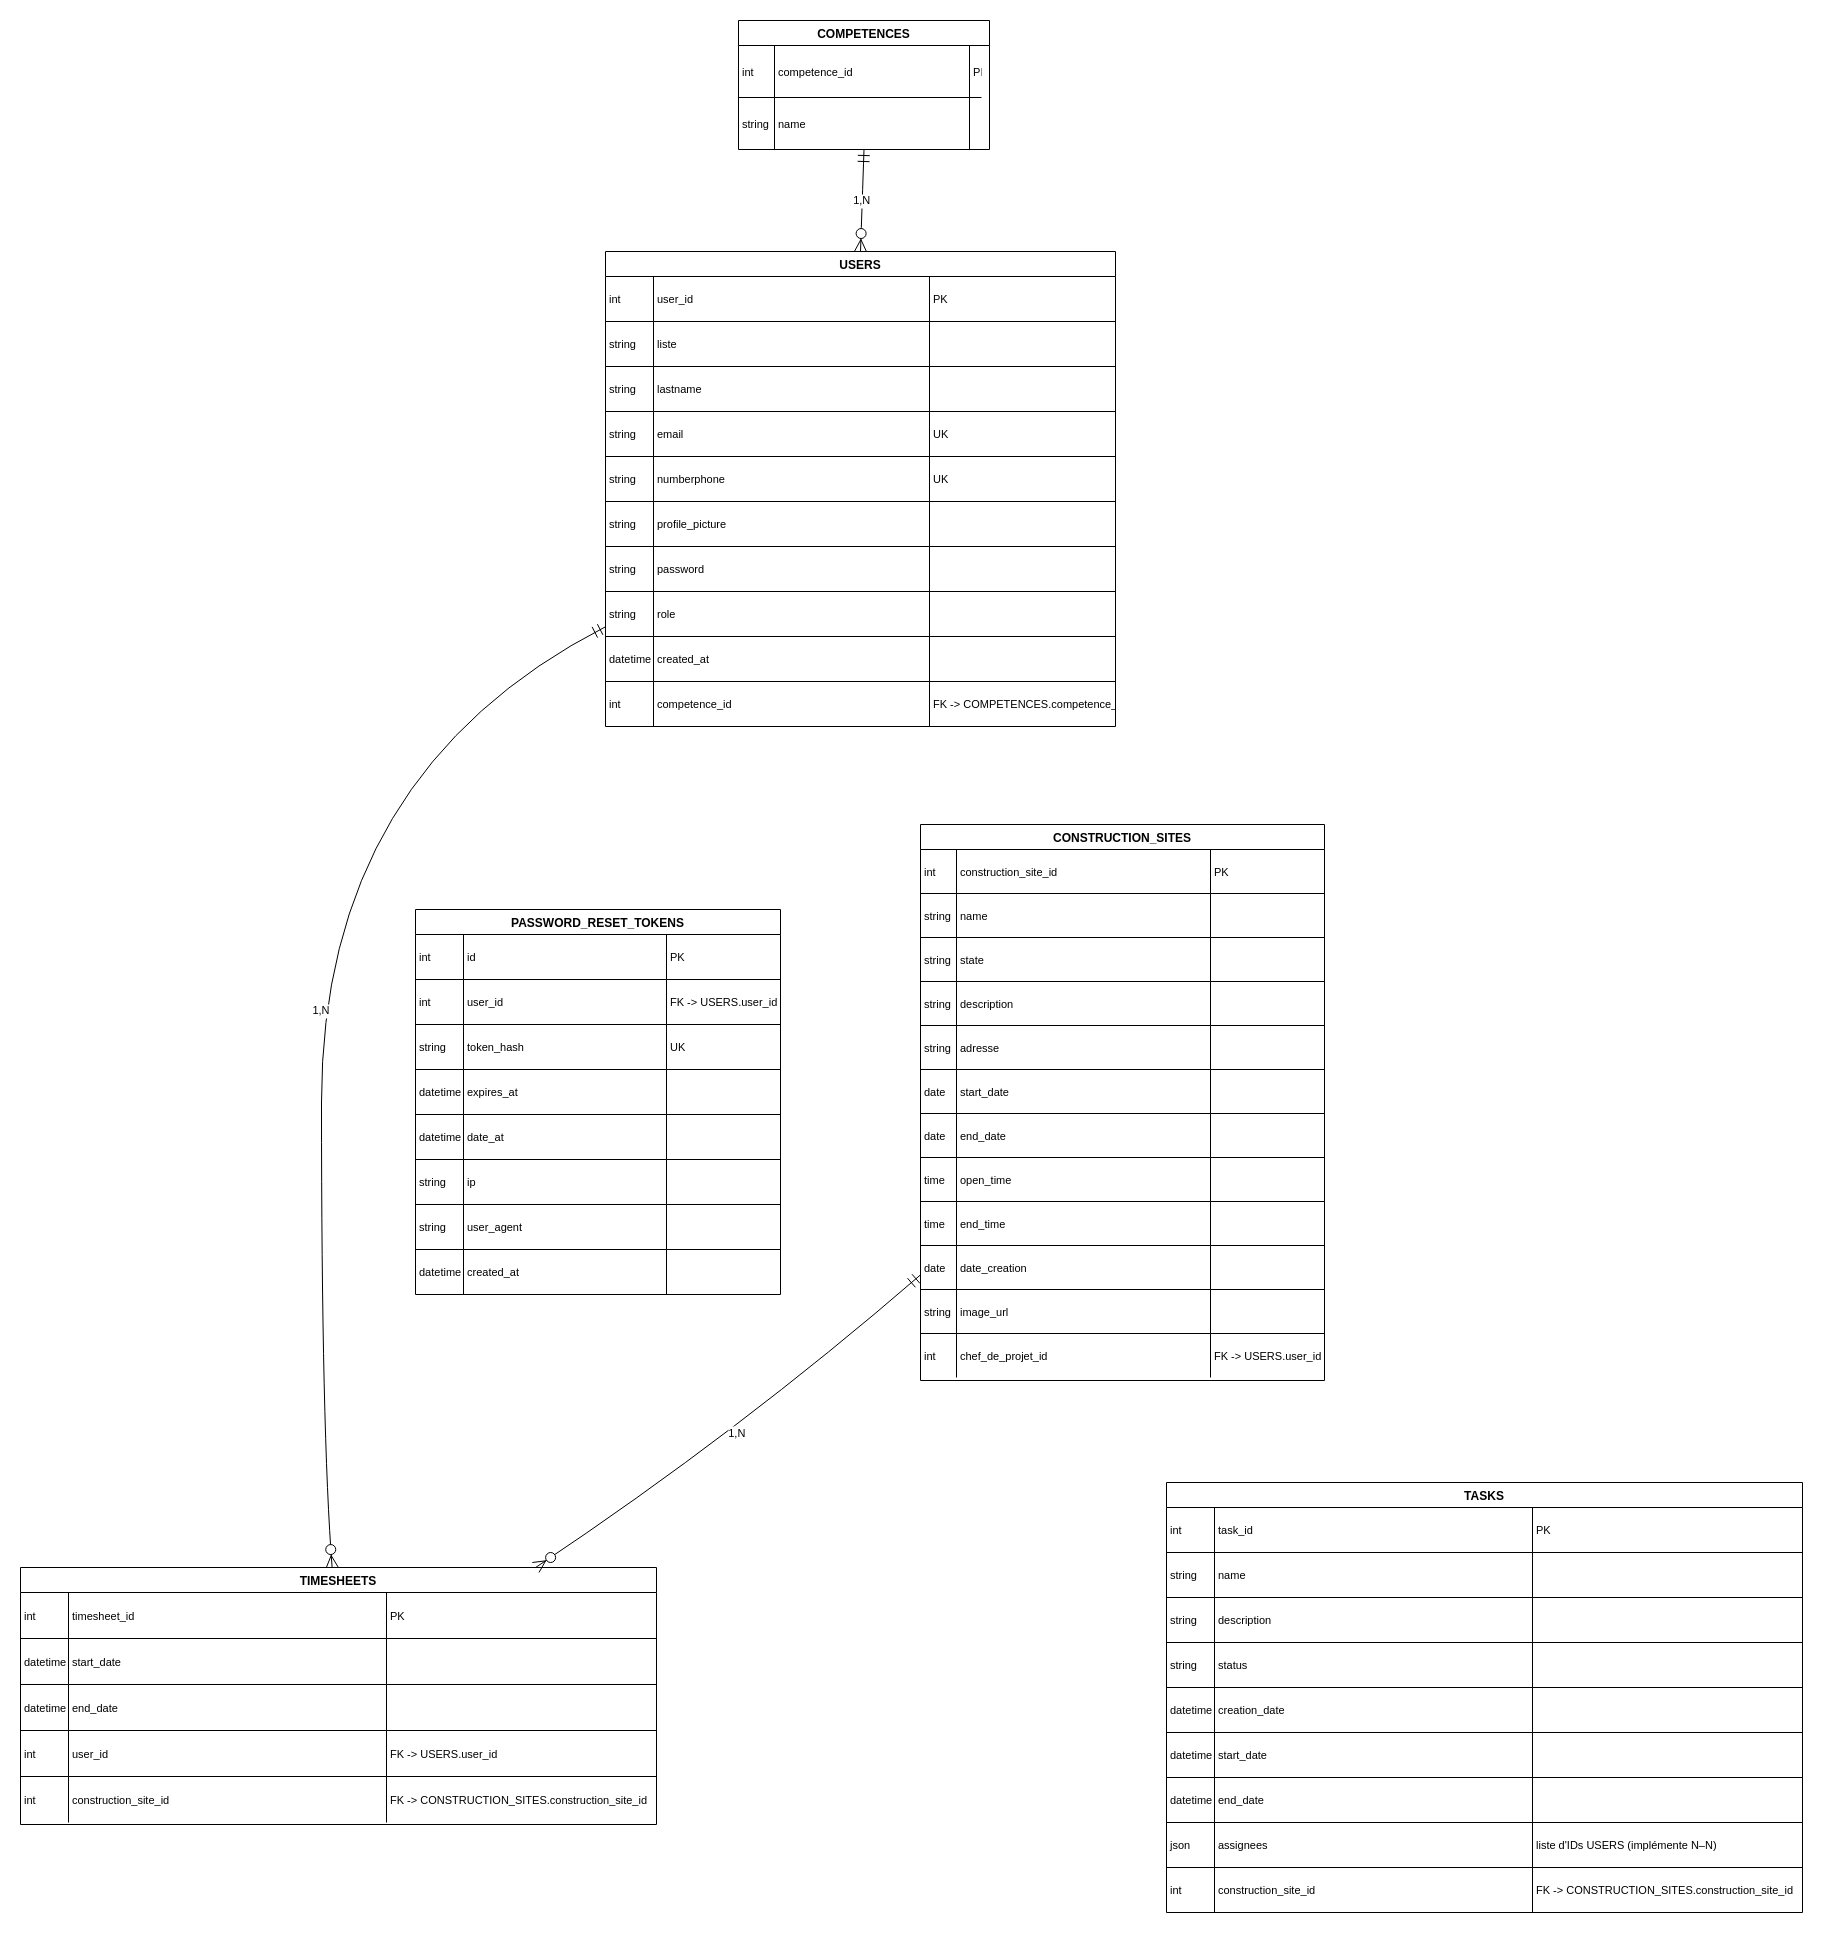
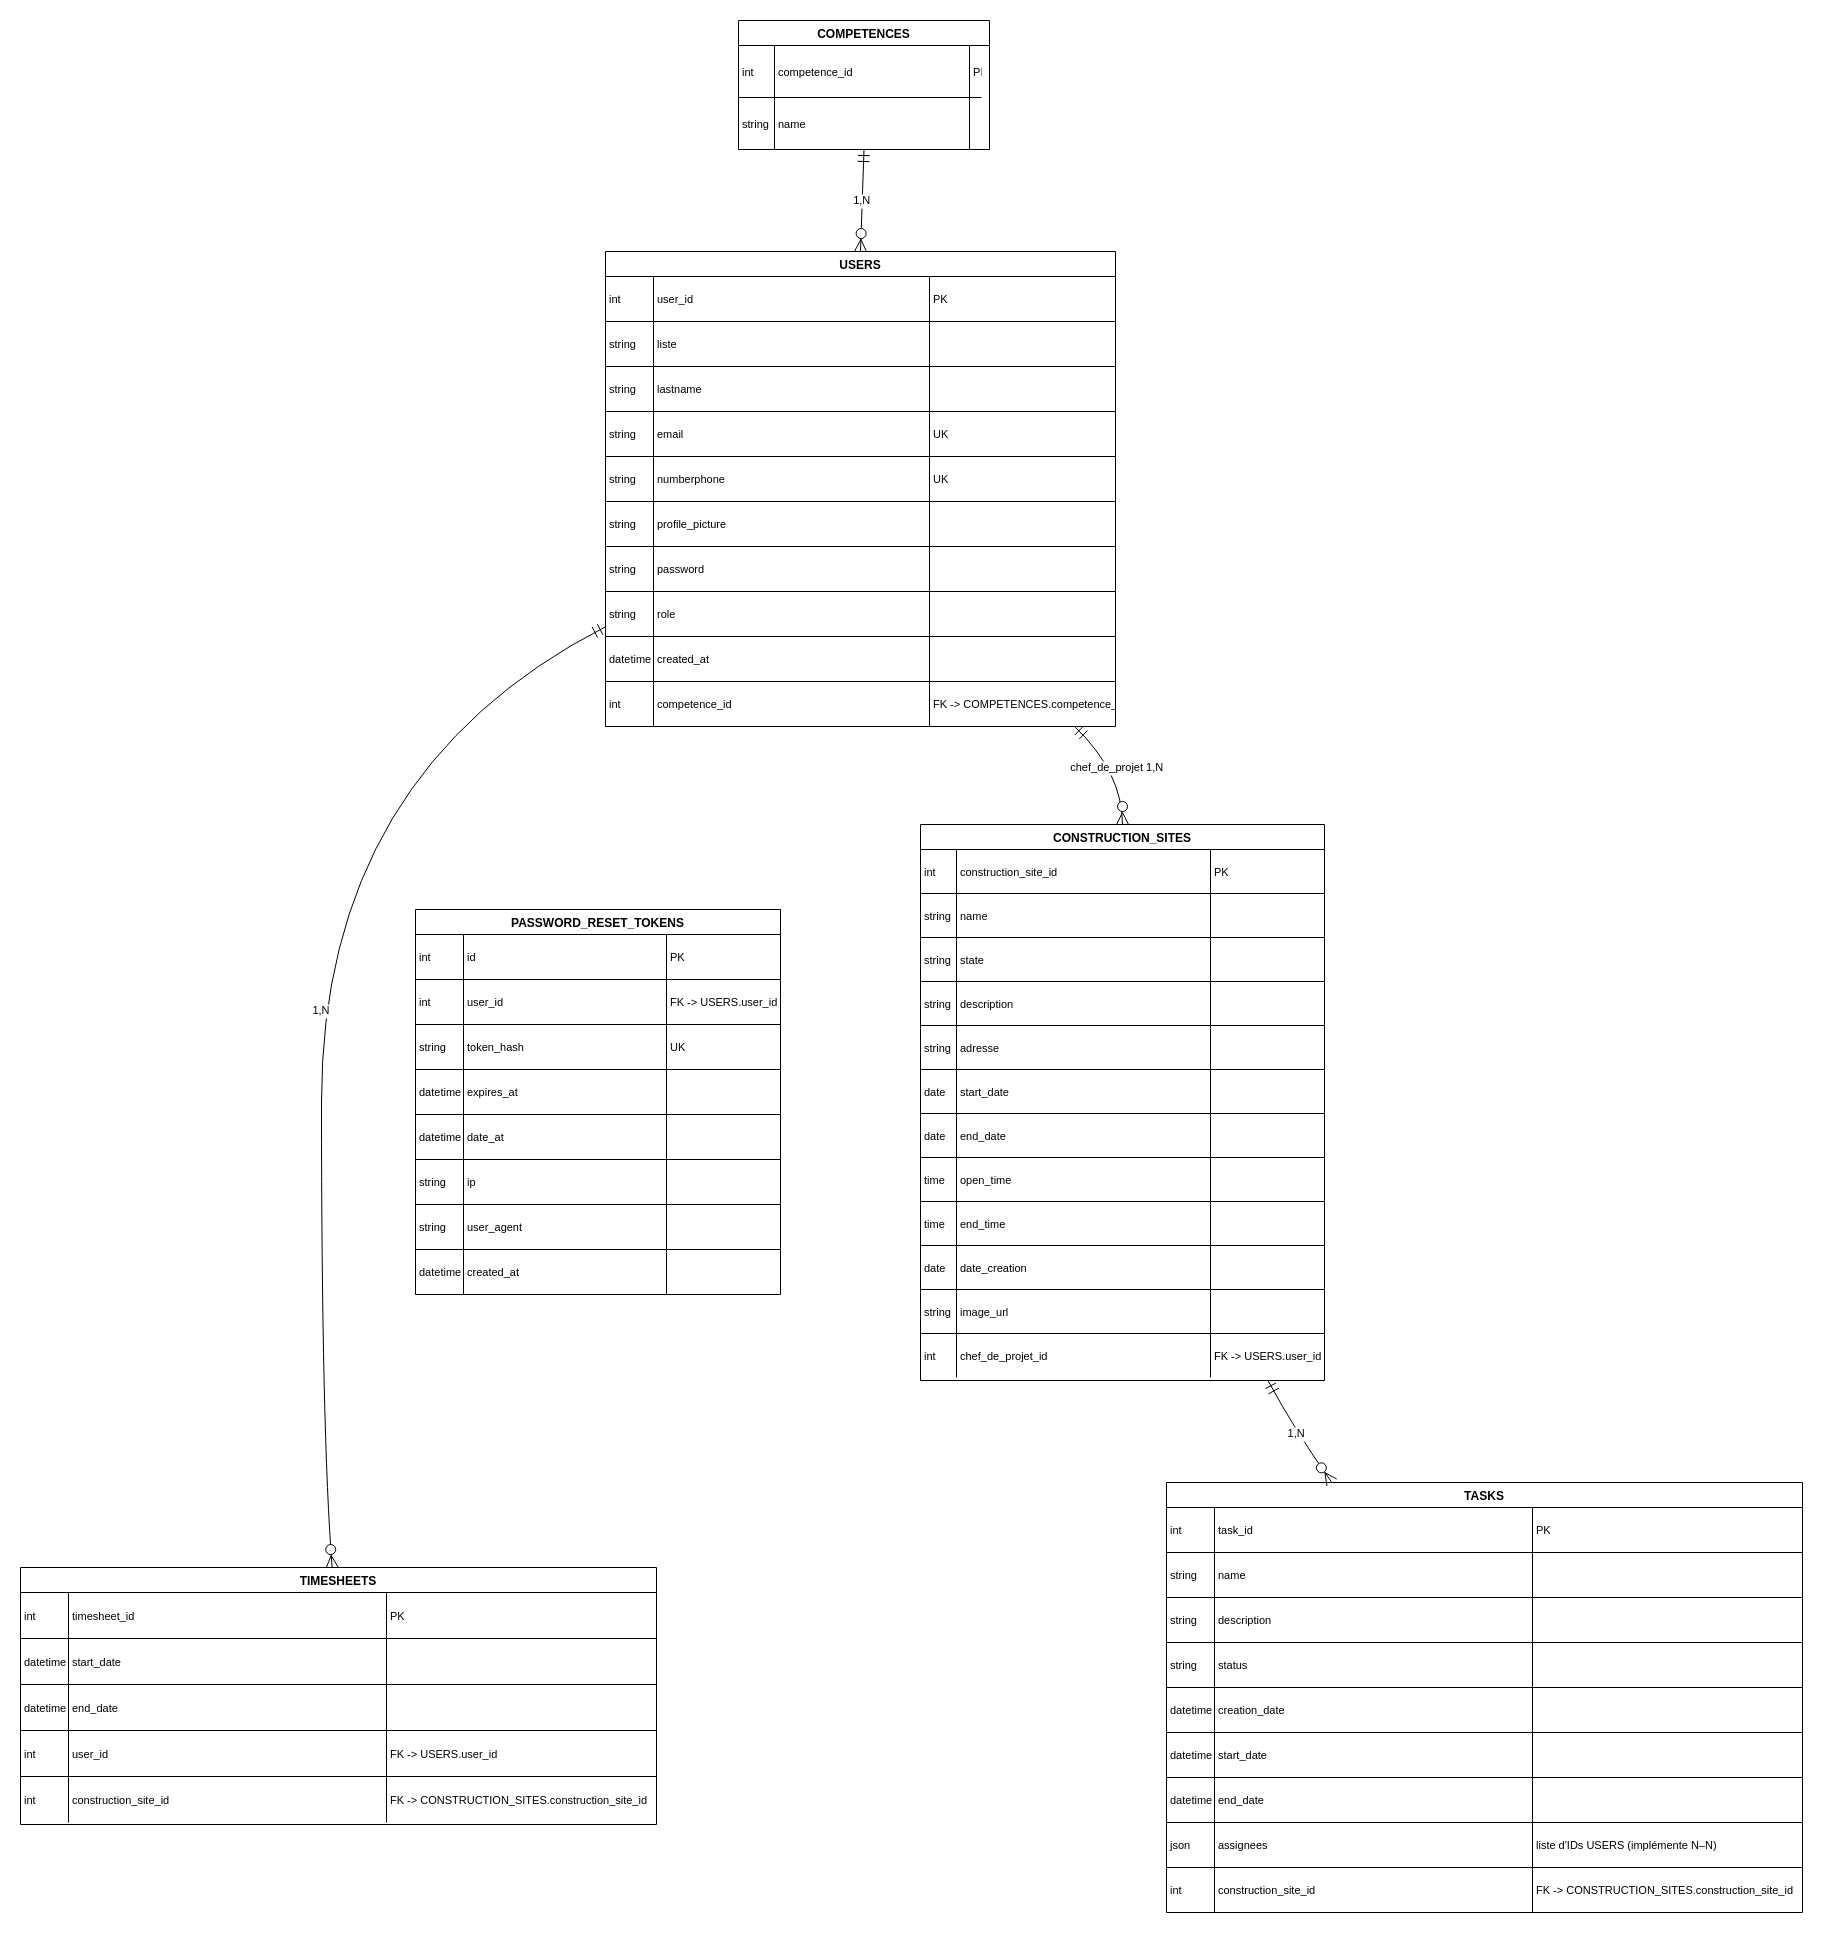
edge "USERS" -- "CONSTRUCTION_SITES": added, label "chef_de_projet 1,N"
edge "CONSTRUCTION_SITES" -- "TIMESHEETS": removed, label "1,N"
edge "CONSTRUCTION_SITES" -- "TASKS": added, label "1,N"
